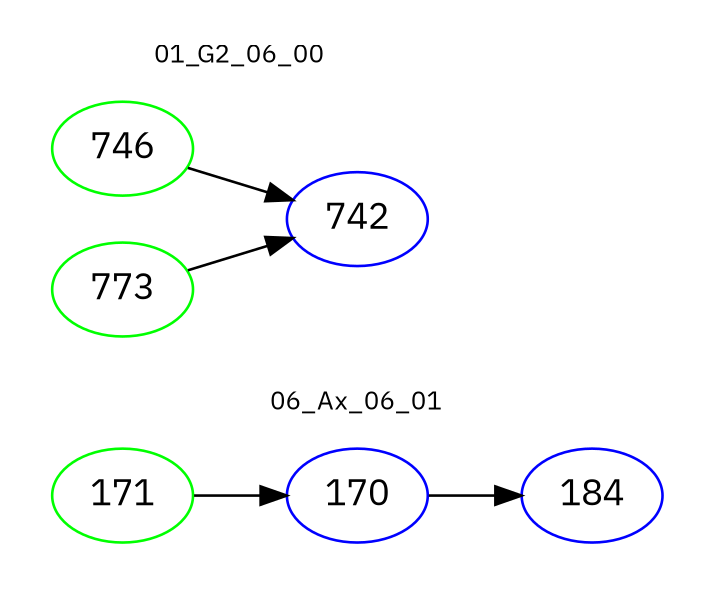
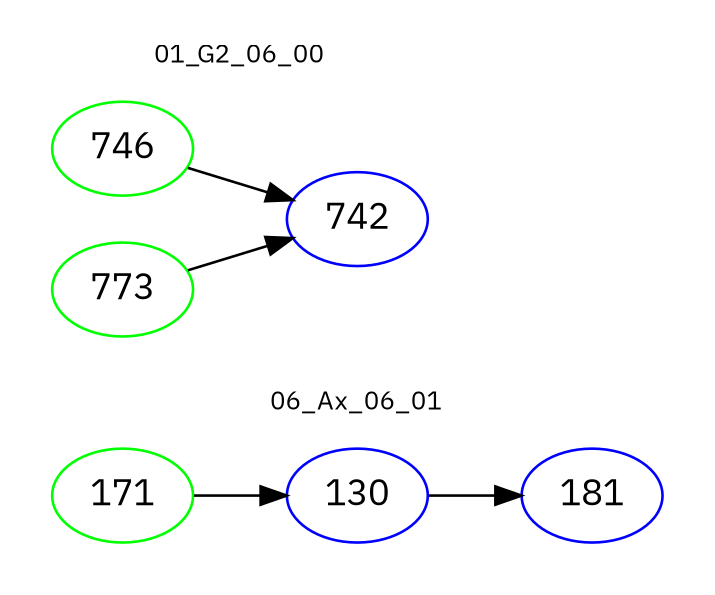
node "170": label "170" -> "130"
node "184": label "184" -> "181"
